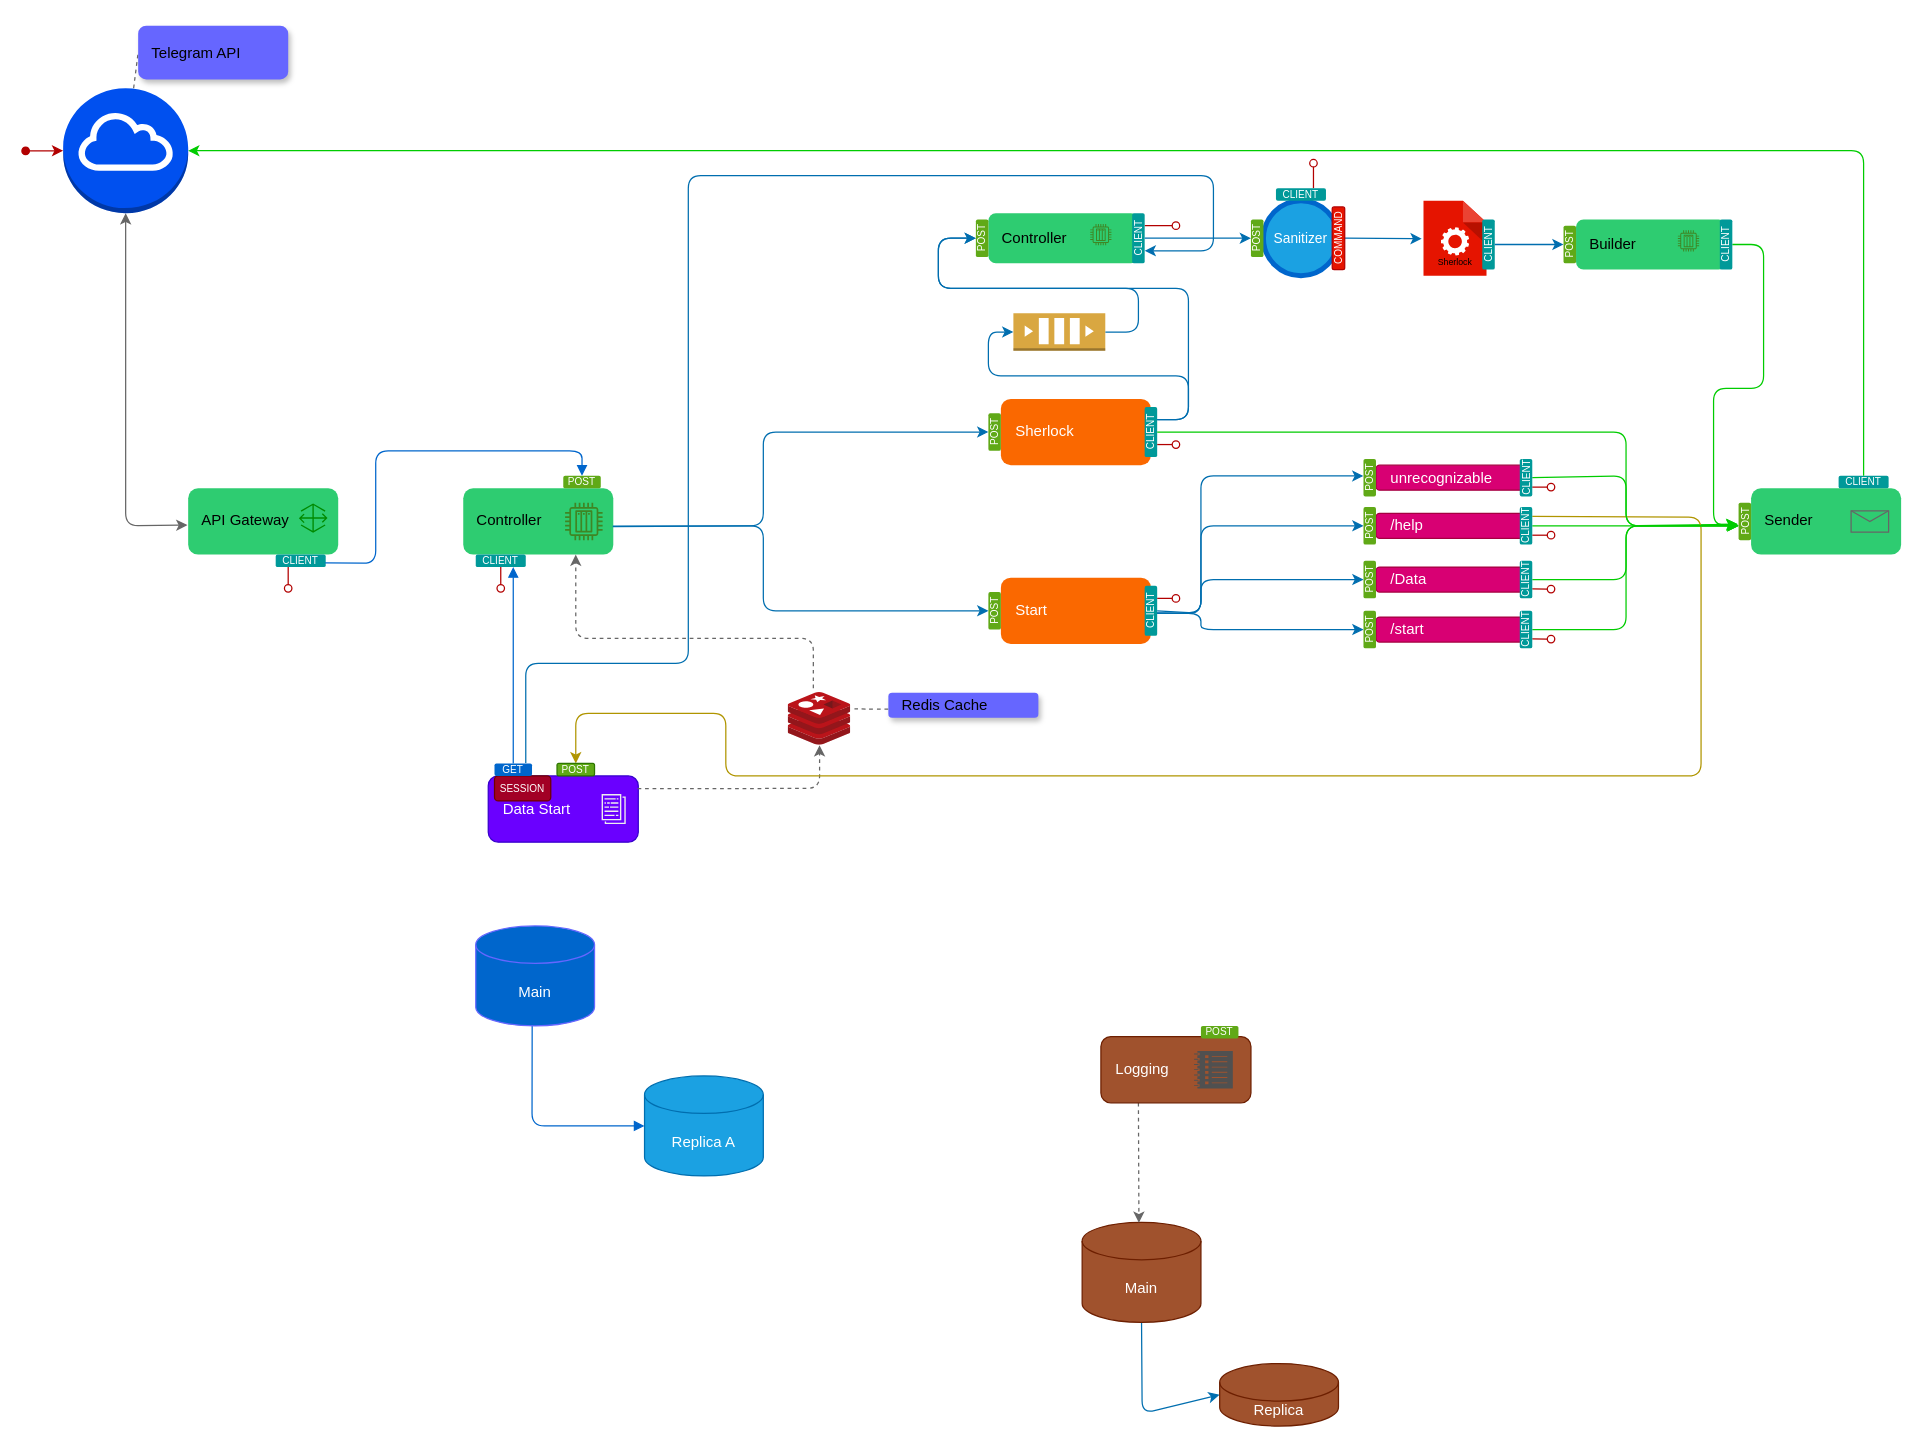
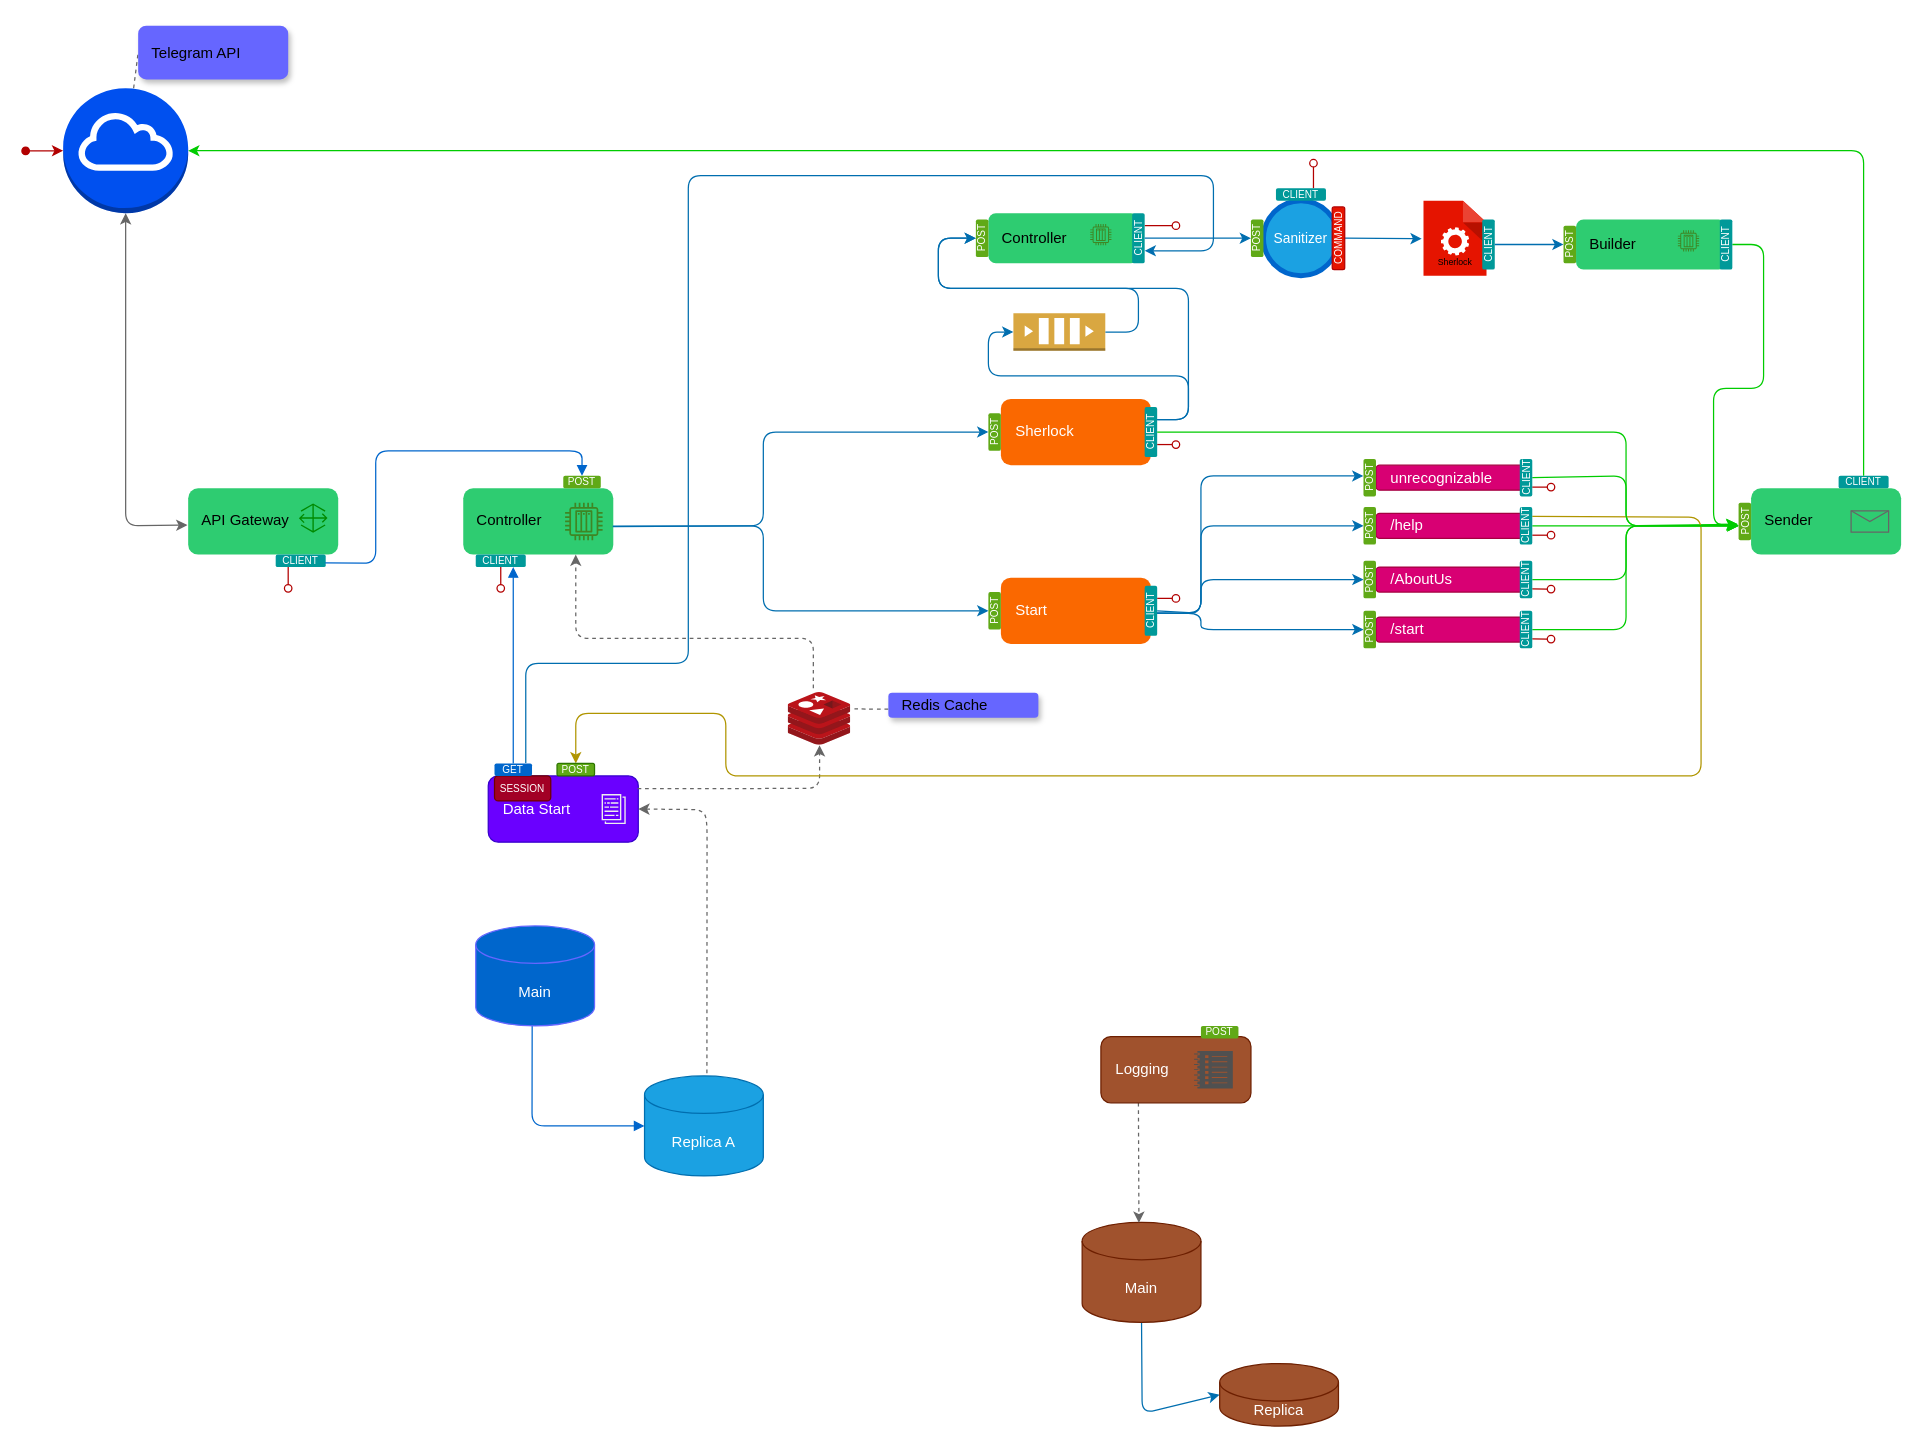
node "/Data": label "/Data" -> "/AboutUs"
edge "Replica A" -> "Data Start": added
